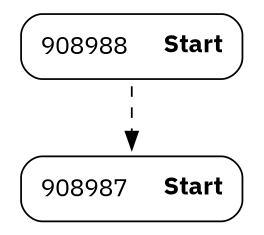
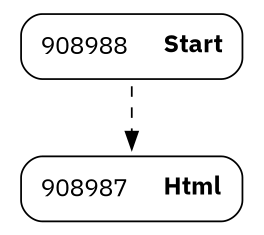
node "908987": text "Start" -> "Html"
